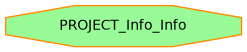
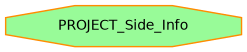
node "PROJECT_Info_Info": label "PROJECT_Info_Info" -> "PROJECT_Side_Info"
